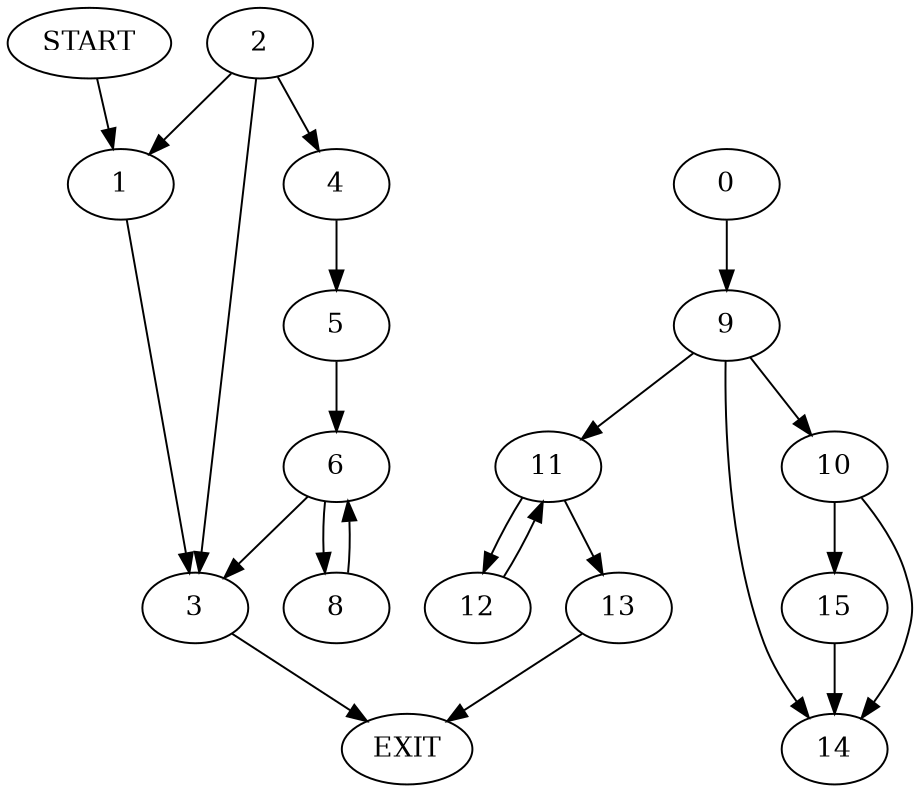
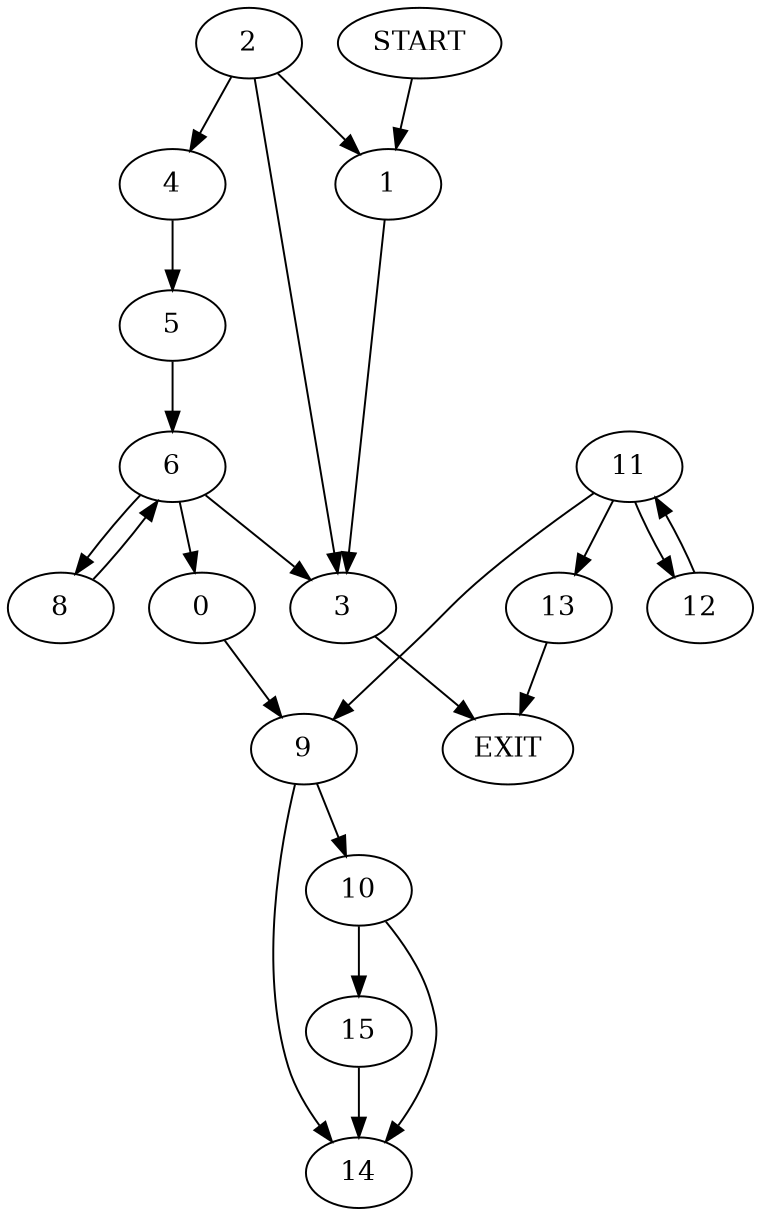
edge "9" -> "11": reversed
edge "6" -> "0": added
